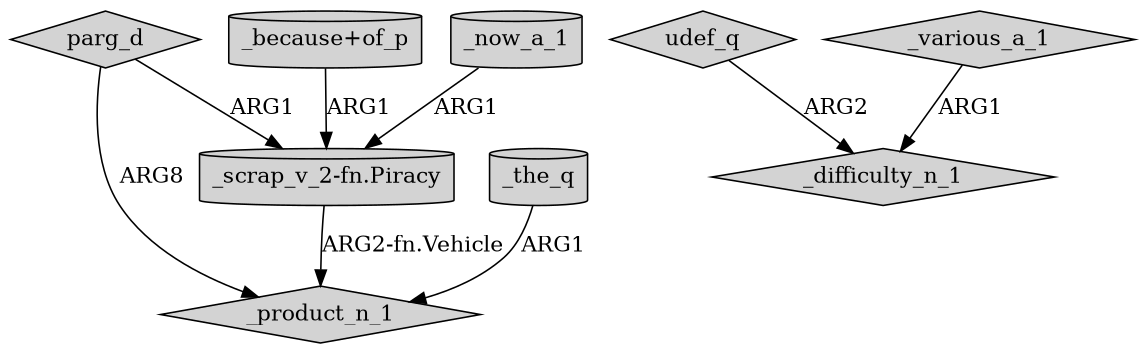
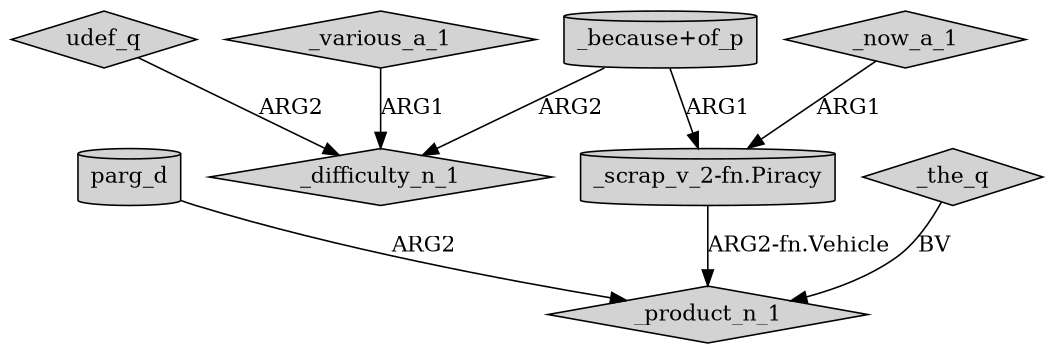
node "parg_d": shape diamond -> cylinder
node "_now_a_1": shape cylinder -> diamond
edge "parg_d" -> "_scrap_v_2-fn.Piracy": removed, label "ARG1"
edge "_because+of_p" -> "_difficulty_n_1": added, label "ARG2"
edge "parg_d" -> "_product_n_1": label "ARG8" -> "ARG2"
node "_the_q": shape cylinder -> diamond
edge "_the_q" -> "_product_n_1": label "ARG1" -> "BV"
